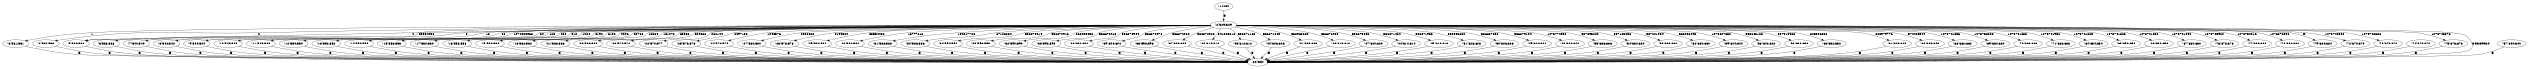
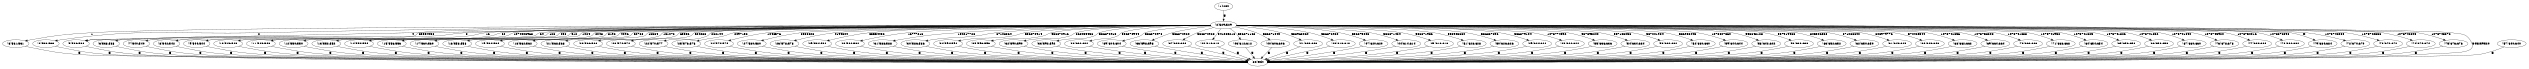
edge "(2)529-529" -> "(74)674-674": added, label "1073742848"
edge "(2)529-529" -> "(15)556-556": label "8192" -> "2048"
node "(62)650-650": added
